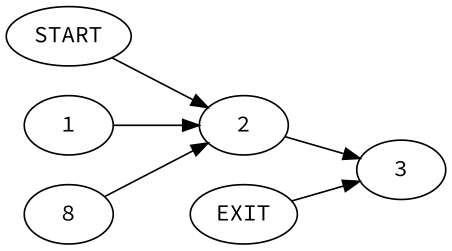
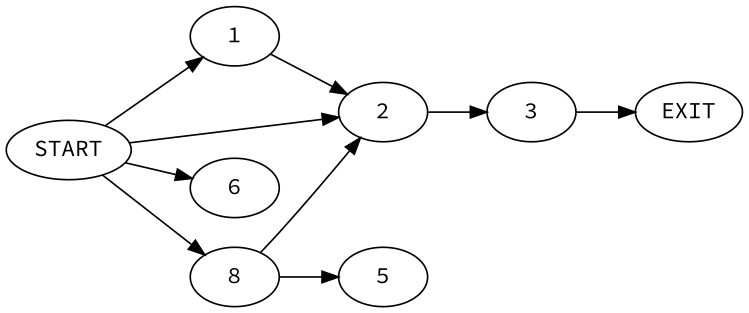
edge "START" -> "1": added
node "6": added
edge "EXIT" -> "3": reversed
edge "START" -> "8": added
node "5": added
